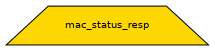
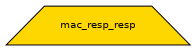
node "mac_status_resp": label "mac_status_resp" -> "mac_resp_resp"
